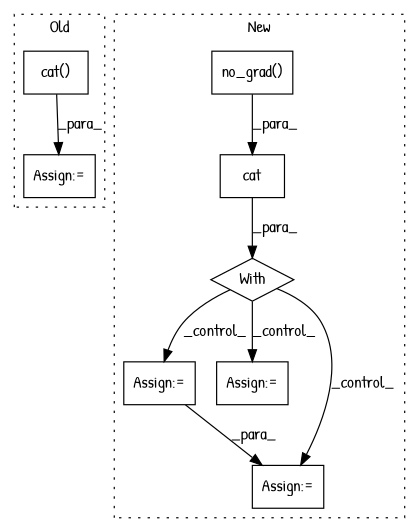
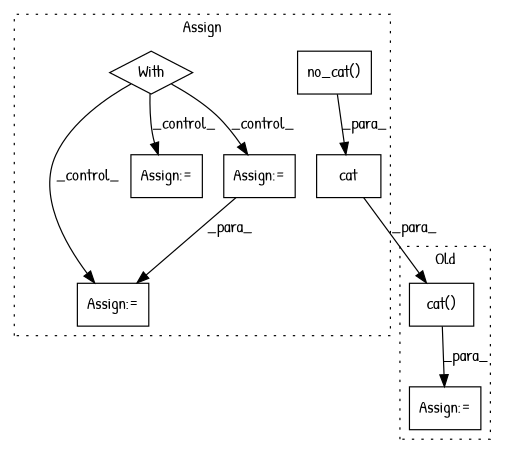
cluster "New": label "New" -> "Assign"
node "no_grad()": label "no_grad()" -> "no_cat()"
edge "cat" -> "With": now "cat" -> "cat()"
